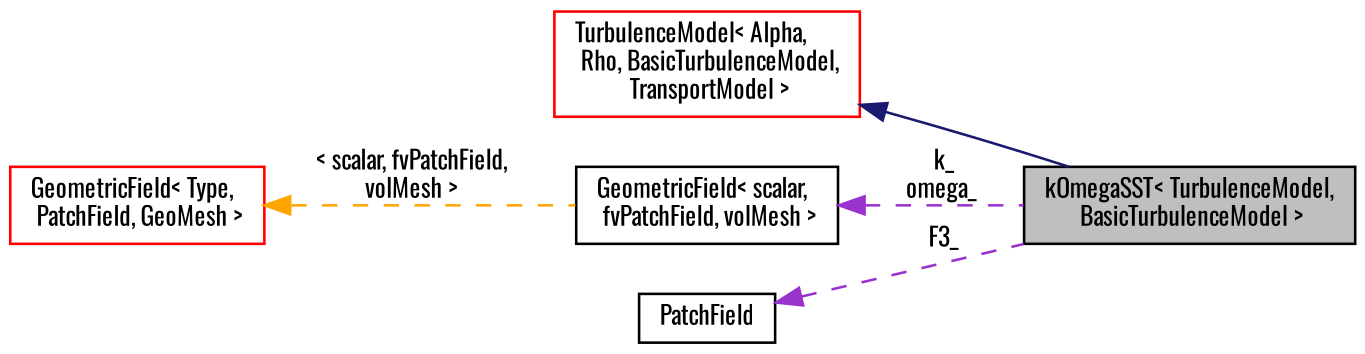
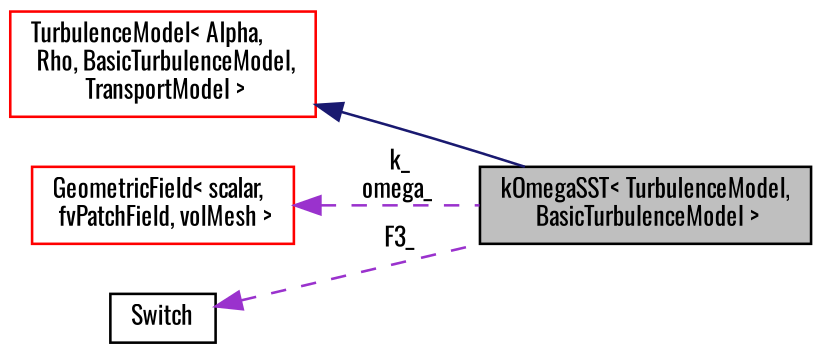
node "GeometricField< Type, PatchField, GeoMesh >": removed
node "GeometricField< scalar, fvPatchField, volMesh >": color black -> red
node "PatchField": label "PatchField" -> "Switch"
